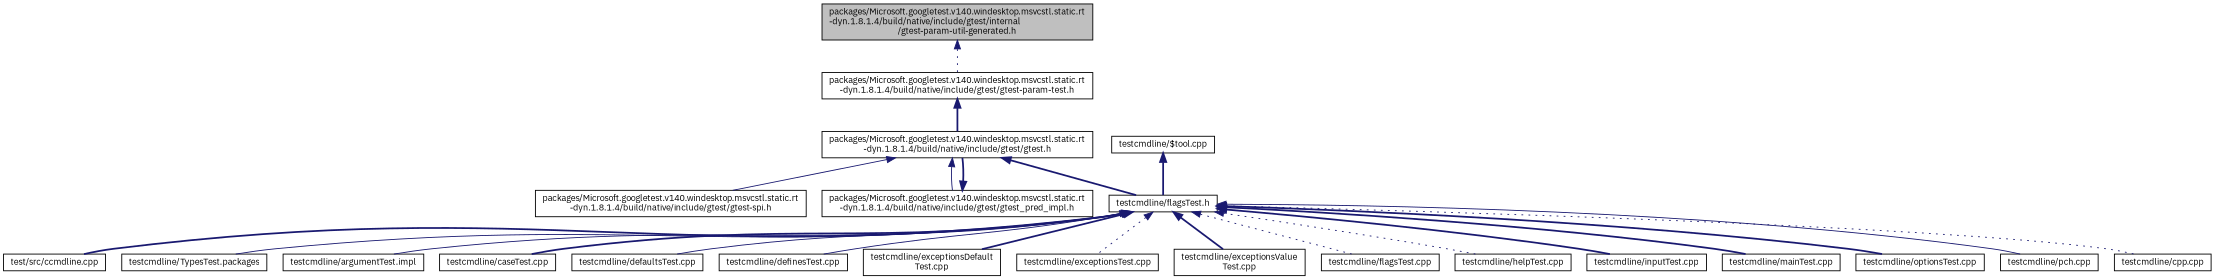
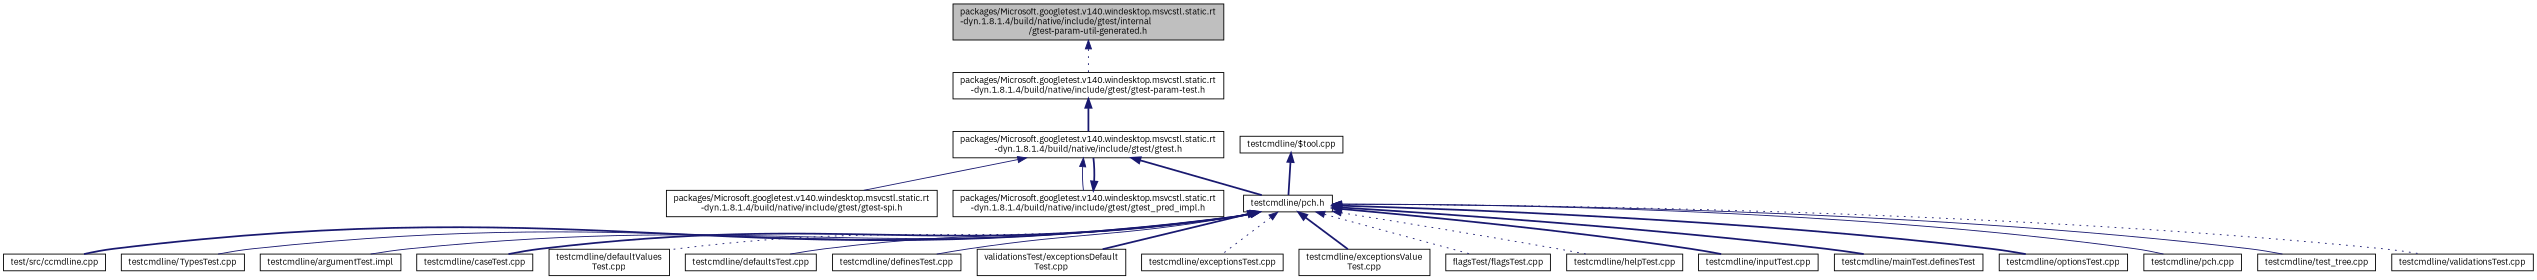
node "testcmdline/flagsTest.h": label "testcmdline/flagsTest.h" -> "testcmdline/pch.h"
node "testcmdline/TypesTest.packages": label "testcmdline/TypesTest.packages" -> "testcmdline/TypesTest.cpp"
node "testcmdline/defaultValues Test.cpp": added
node "testcmdline/exceptionsDefault Test.cpp": label "testcmdline/exceptionsDefault Test.cpp" -> "validationsTest/exceptionsDefault Test.cpp"
node "testcmdline/flagsTest.cpp": label "testcmdline/flagsTest.cpp" -> "flagsTest/flagsTest.cpp"
node "testcmdline/mainTest.cpp": label "testcmdline/mainTest.cpp" -> "testcmdline/mainTest.definesTest"
node "testcmdline/cpp.cpp": label "testcmdline/cpp.cpp" -> "testcmdline/validationsTest.cpp"
node "testcmdline/test_tree.cpp": added
